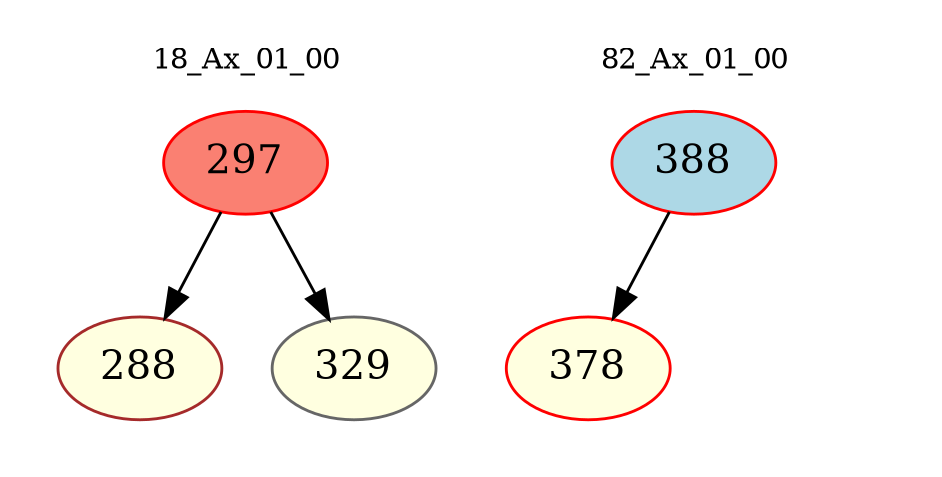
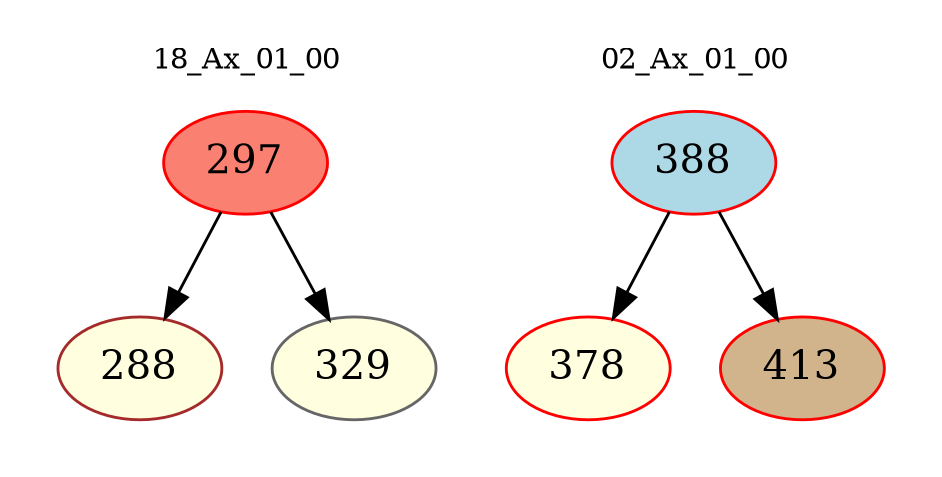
cluster "82_Ax_01_00": label "82_Ax_01_00" -> "02_Ax_01_00"
node "413": added
